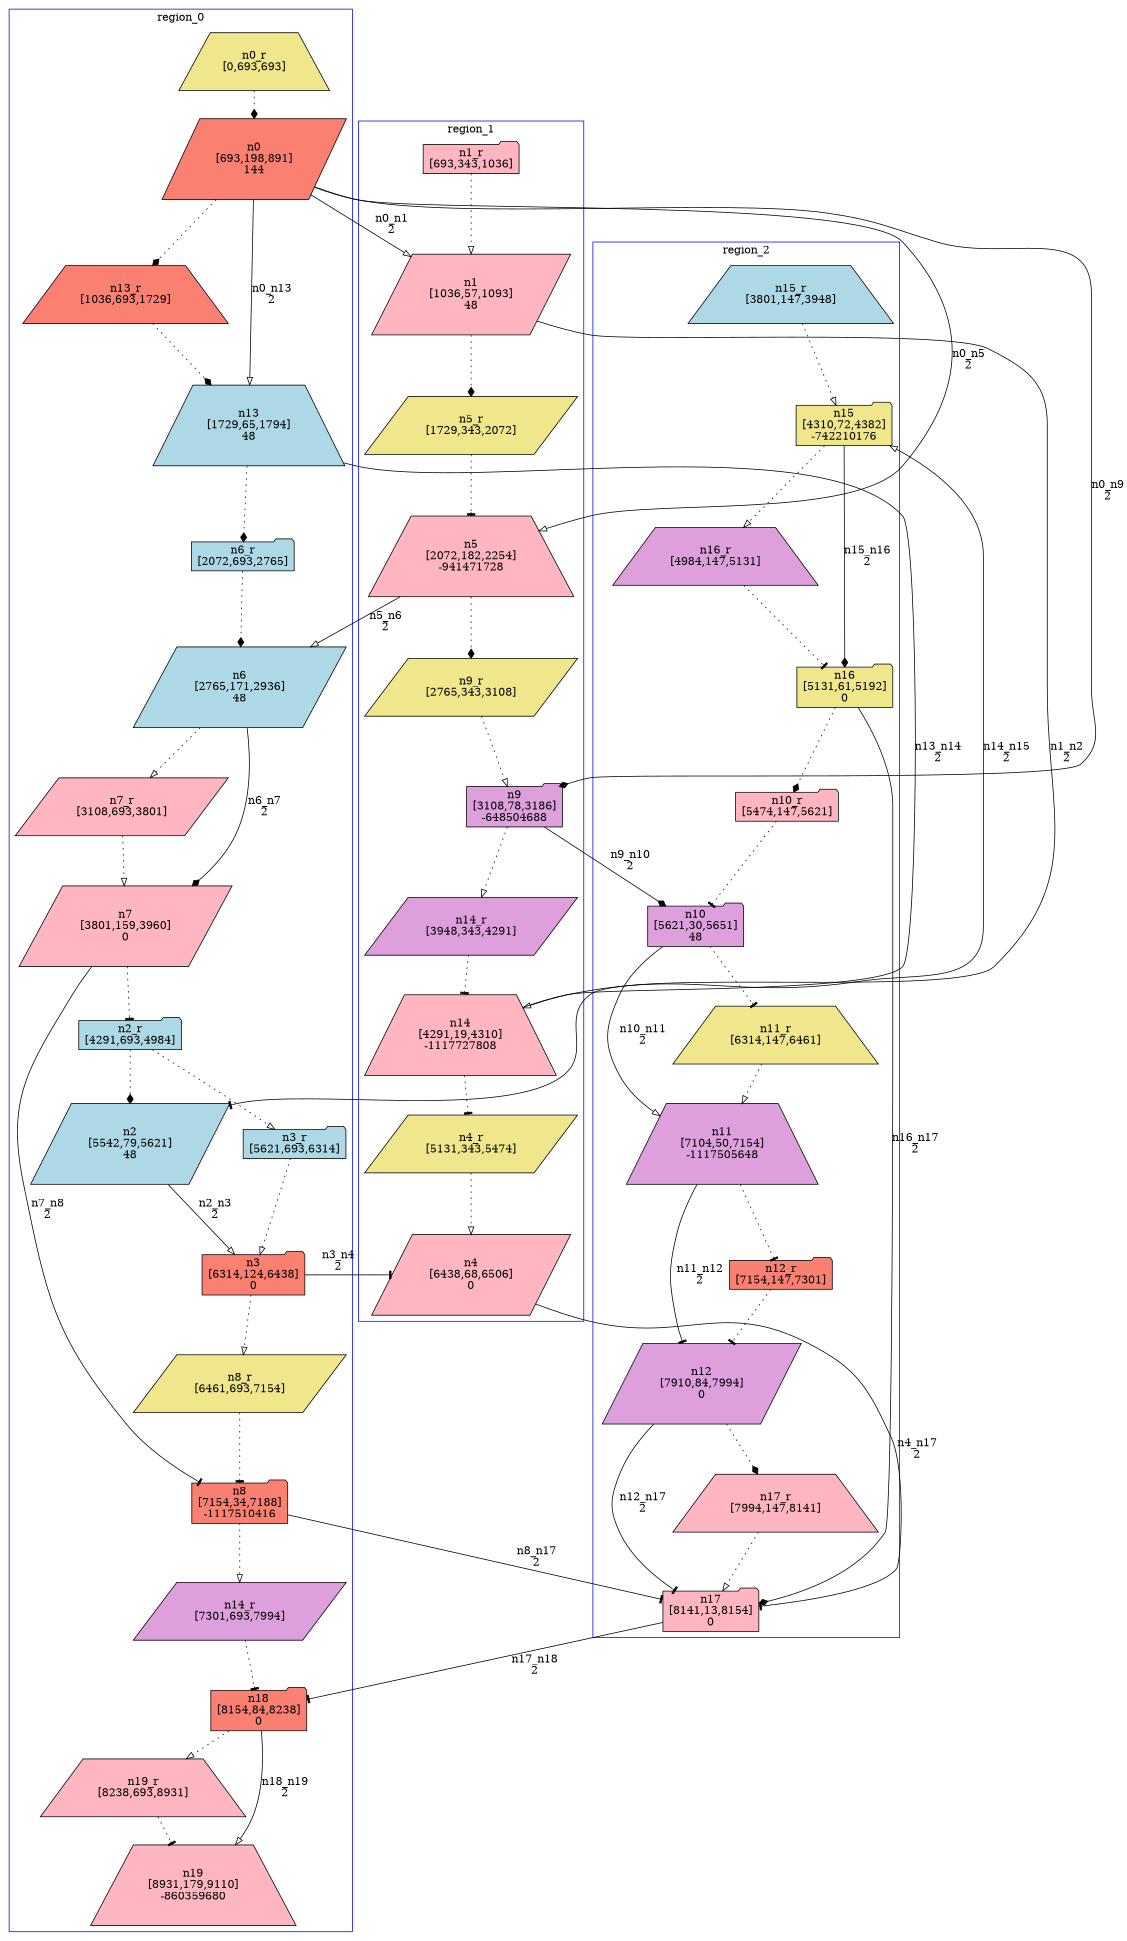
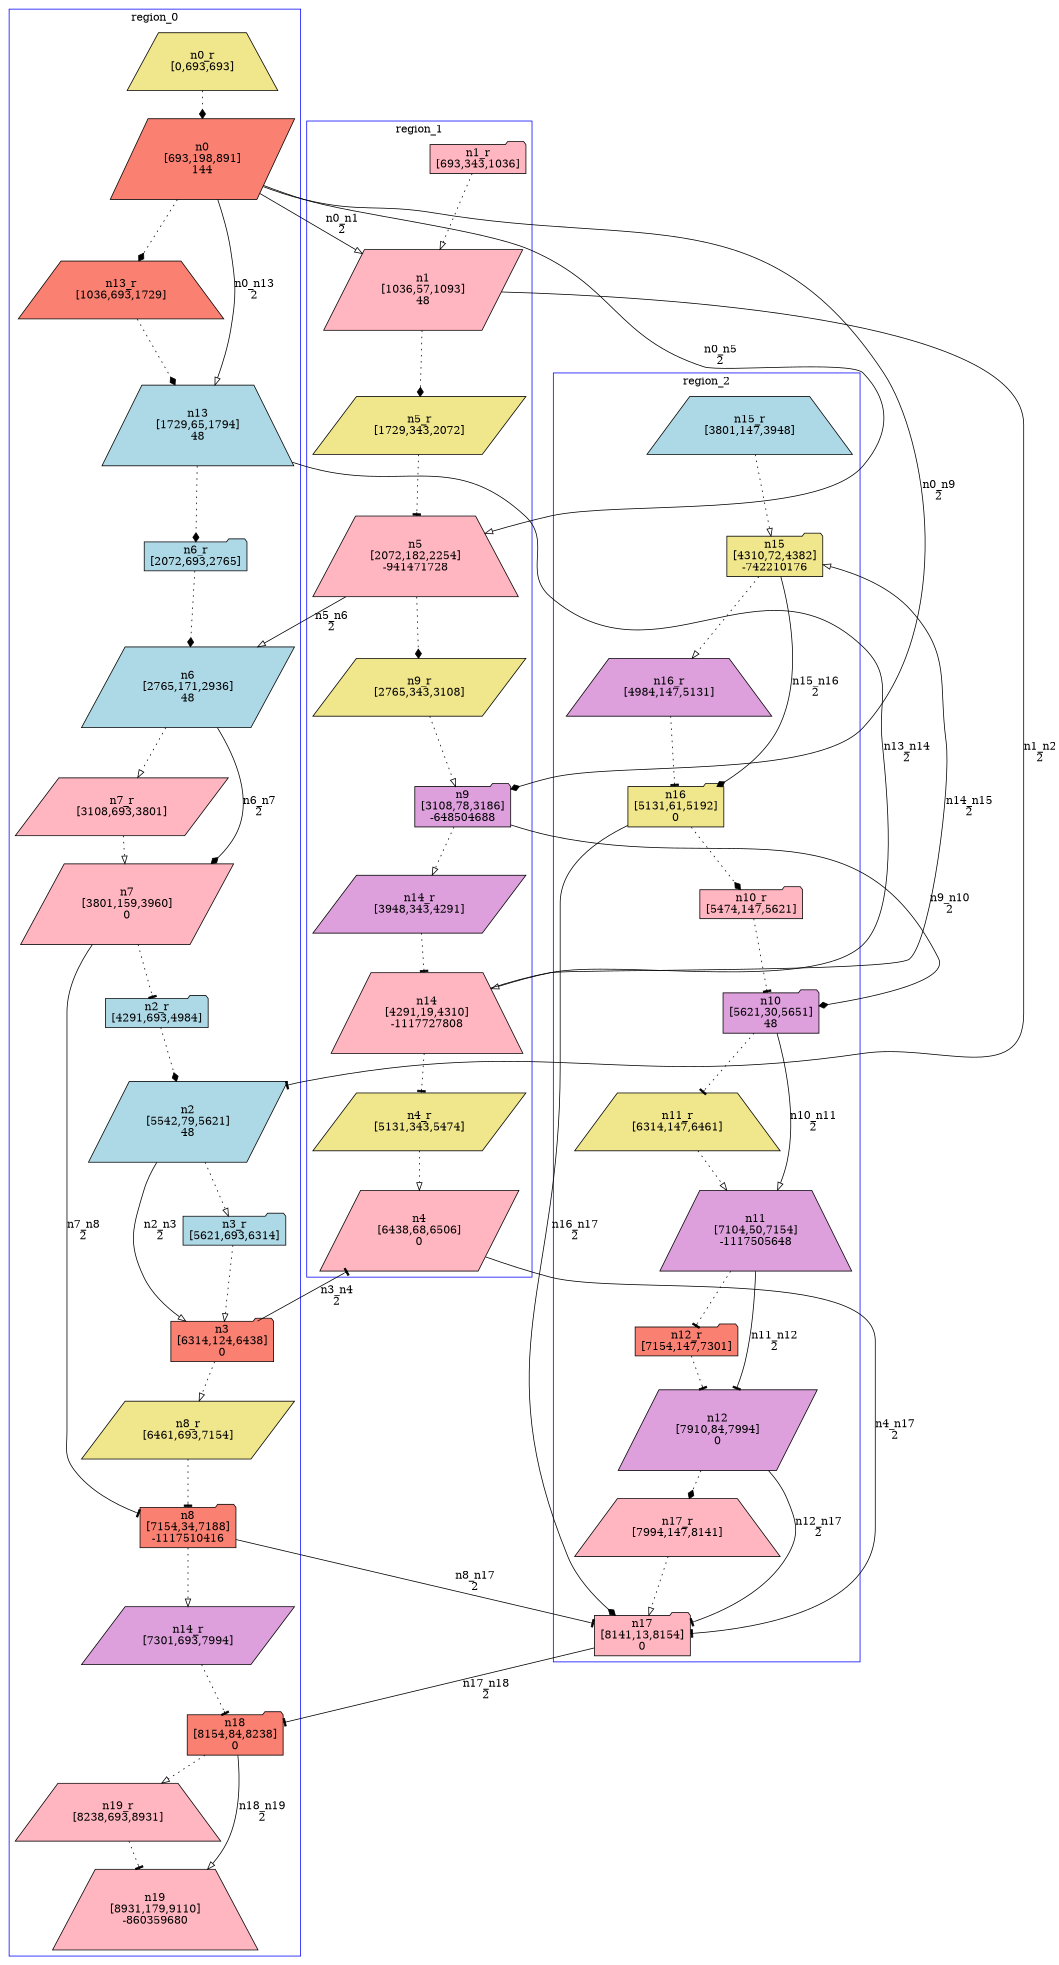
edge "n2_r [4291,693,4984]" -> "n3_r [5621,693,6314]": now "n2 [5542,79,5621] 48" -> "n3_r [5621,693,6314]"
